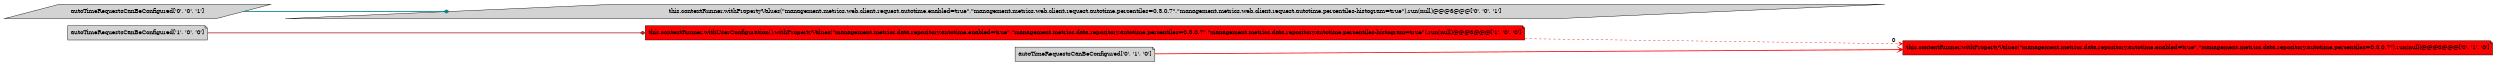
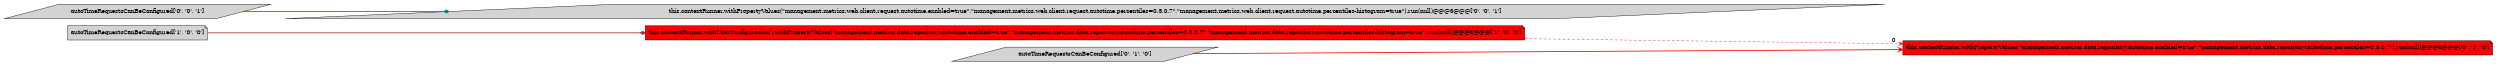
node "autoTimeRequestsCanBeConfigured['0', '1', '0']": shape note -> parallelogram
